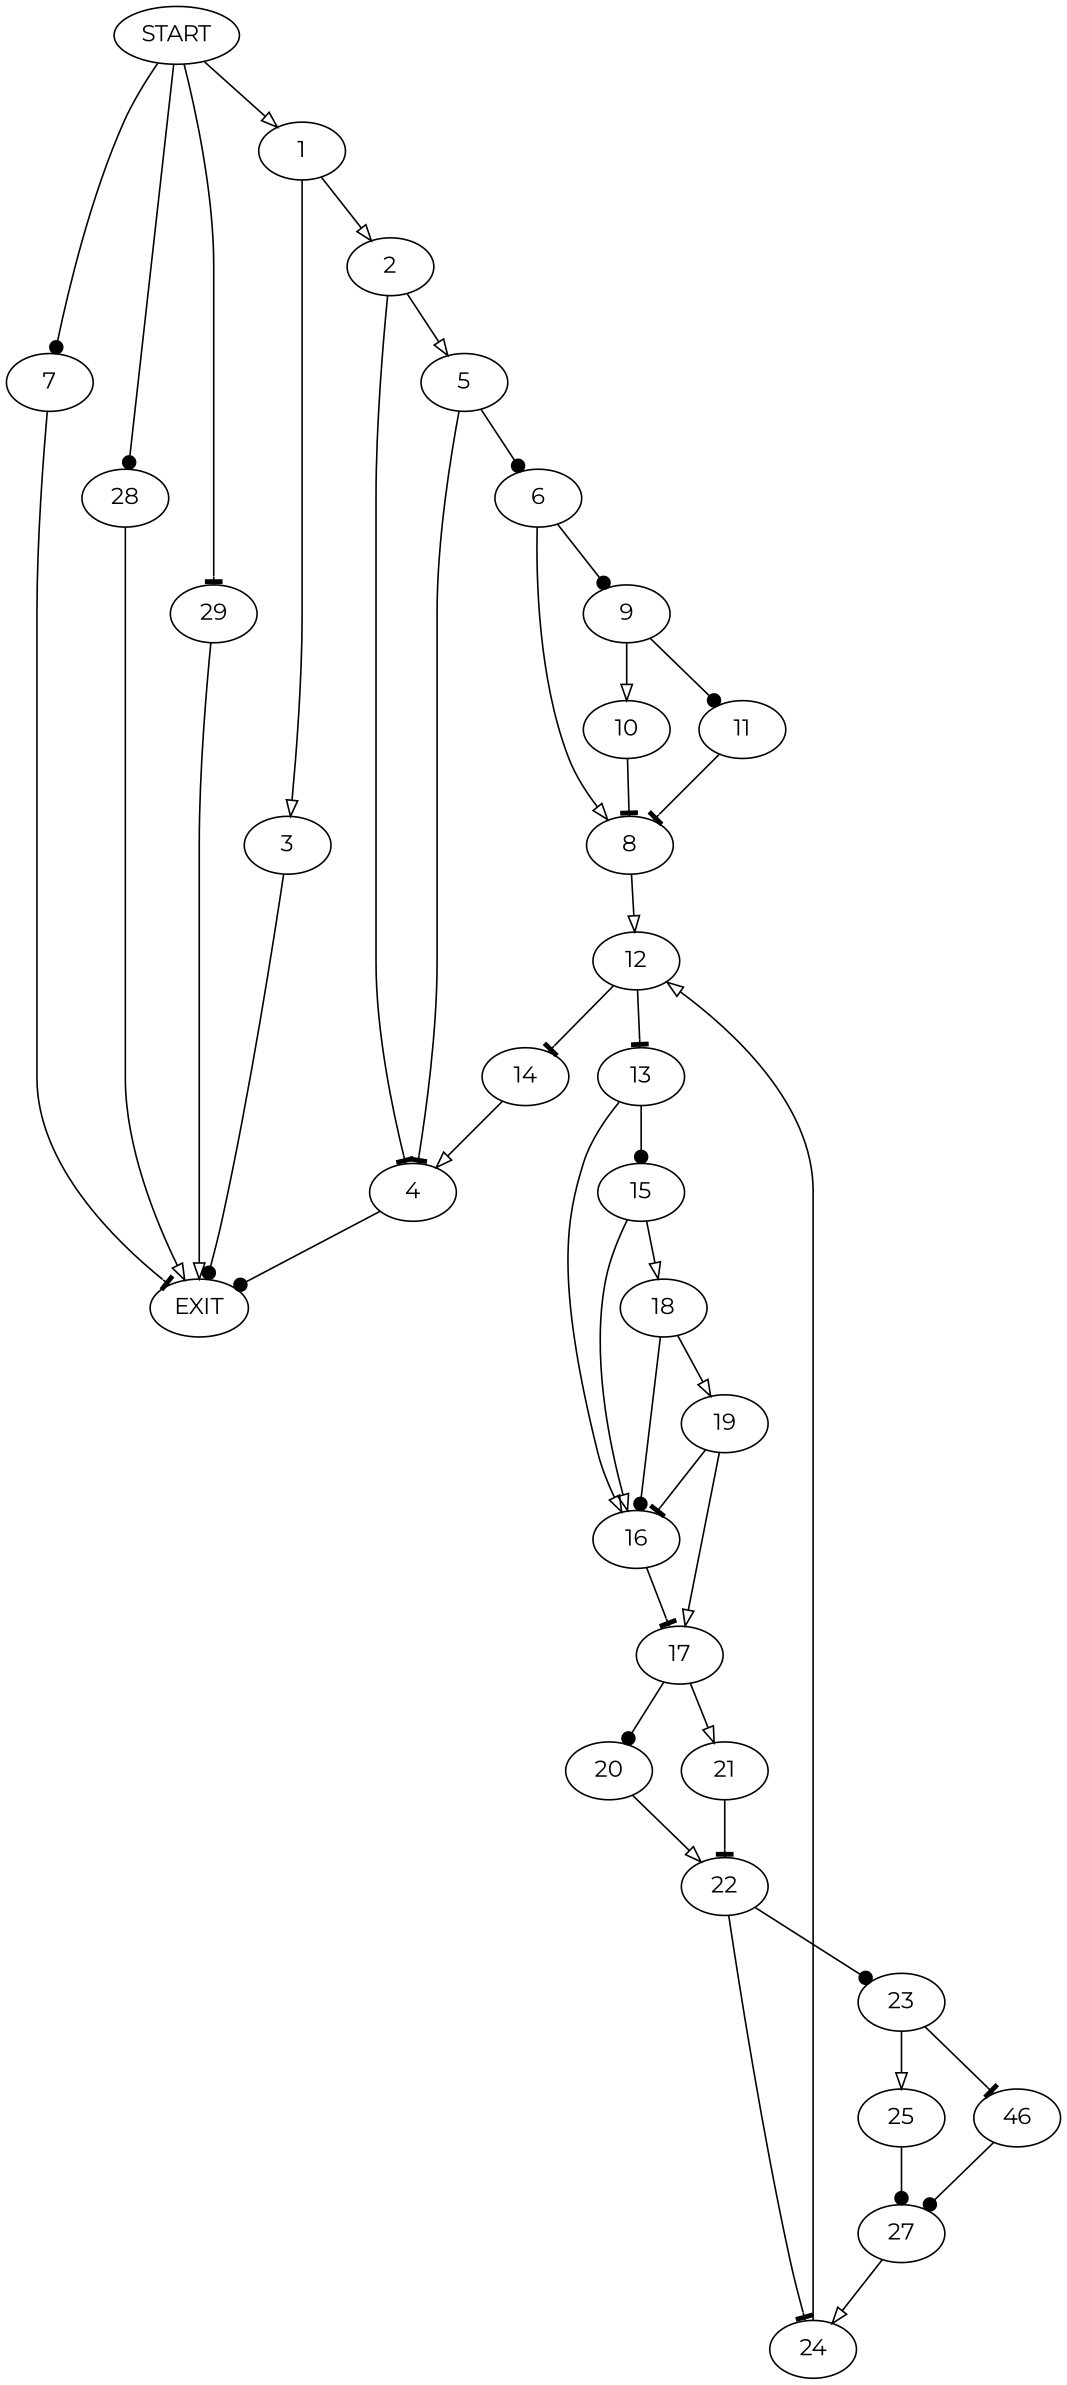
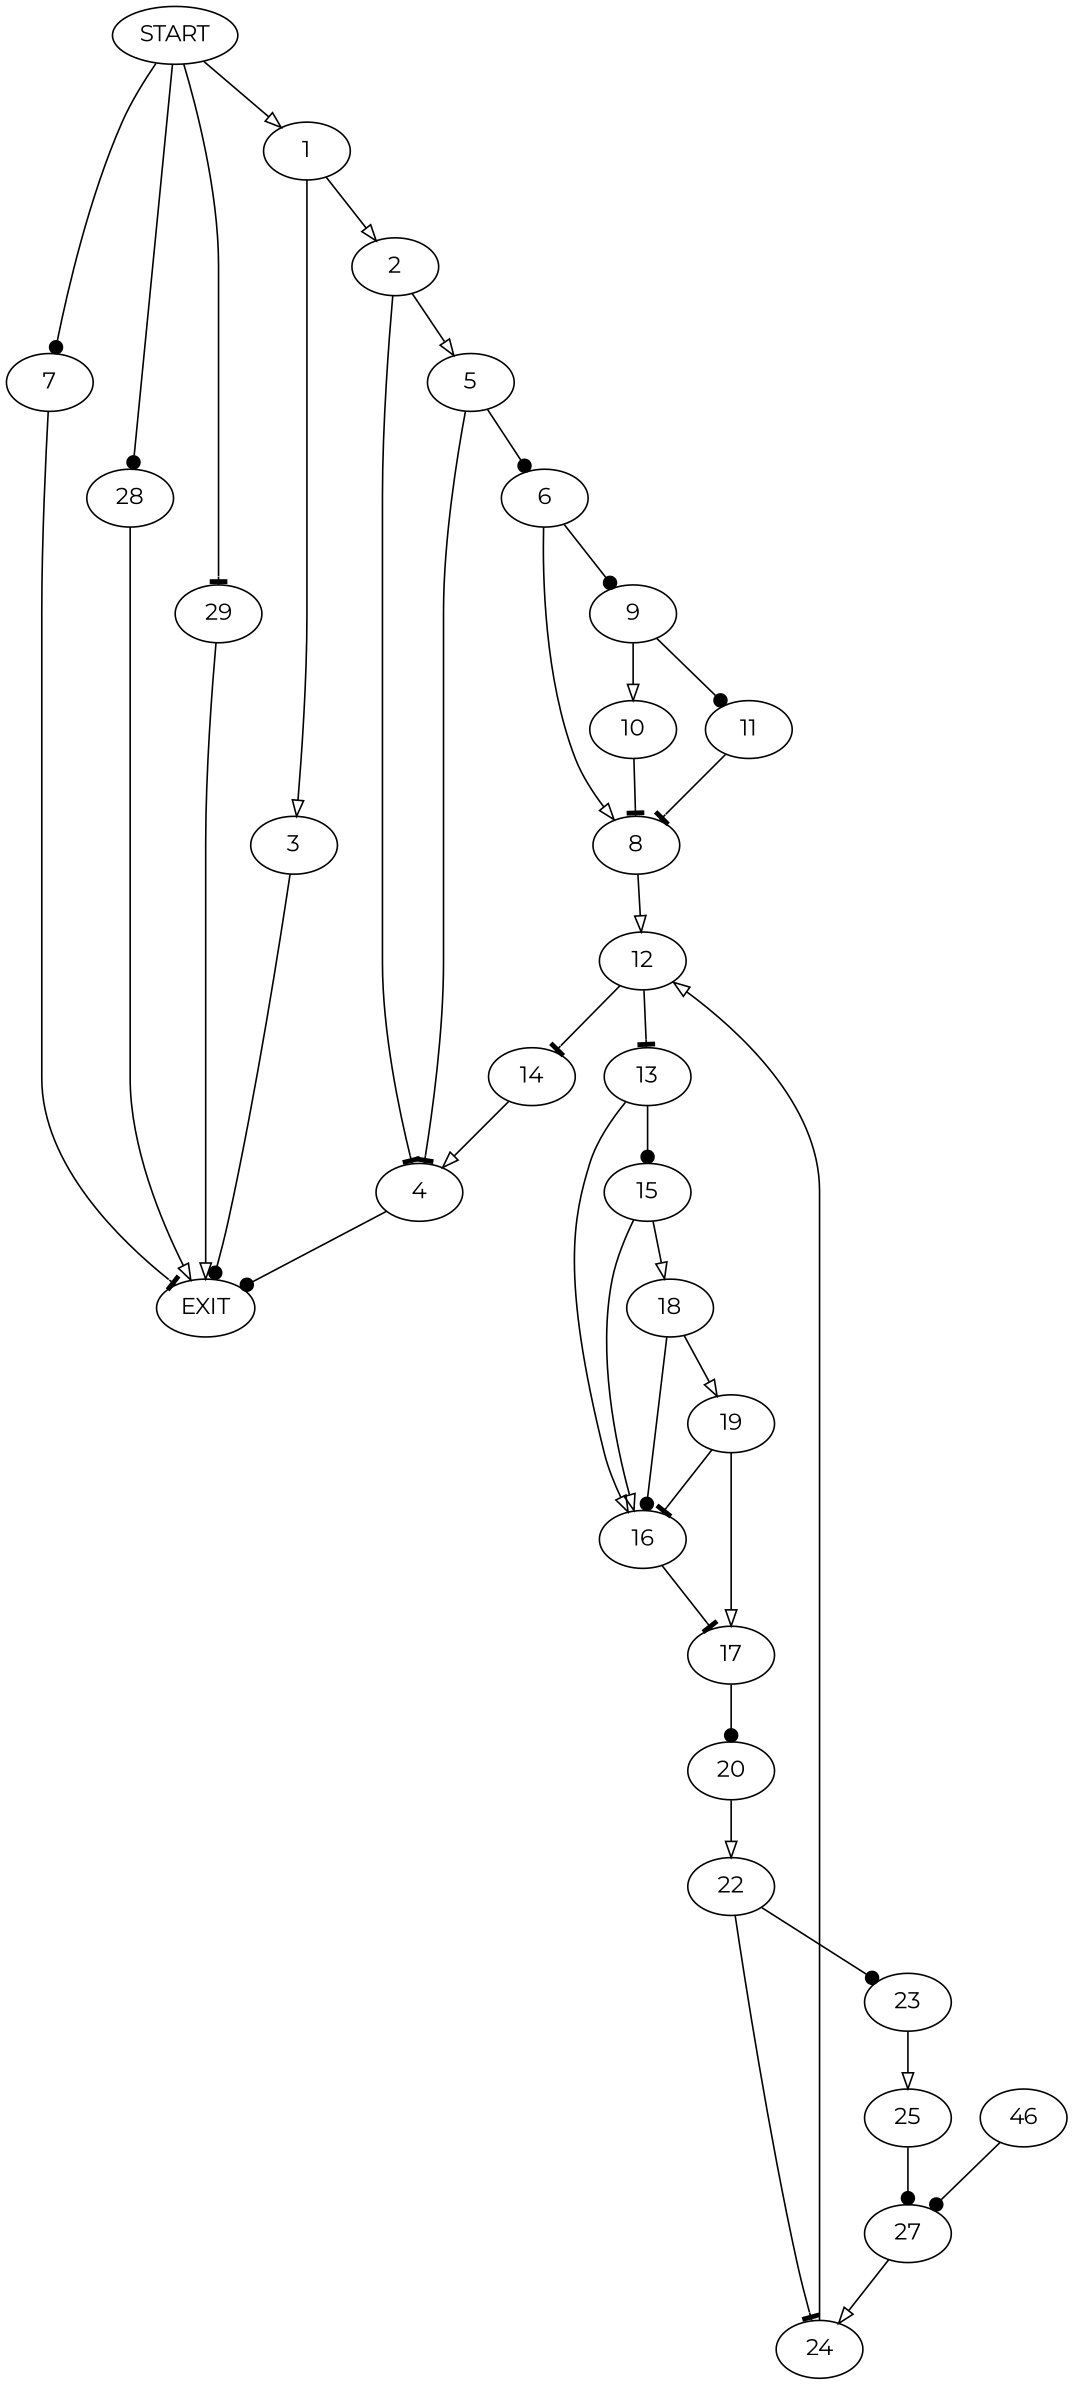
node "21": removed
edge "23" -> "46": removed
